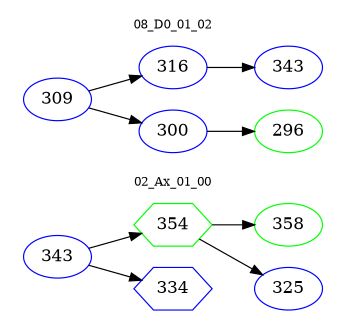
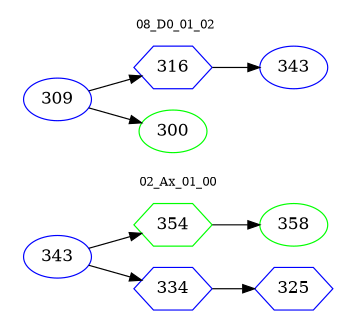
node "316": shape ellipse -> hexagon
node "300": color blue -> green
node "296": removed
edge "354" -> "325": now "334" -> "325"
node "325": shape ellipse -> hexagon
